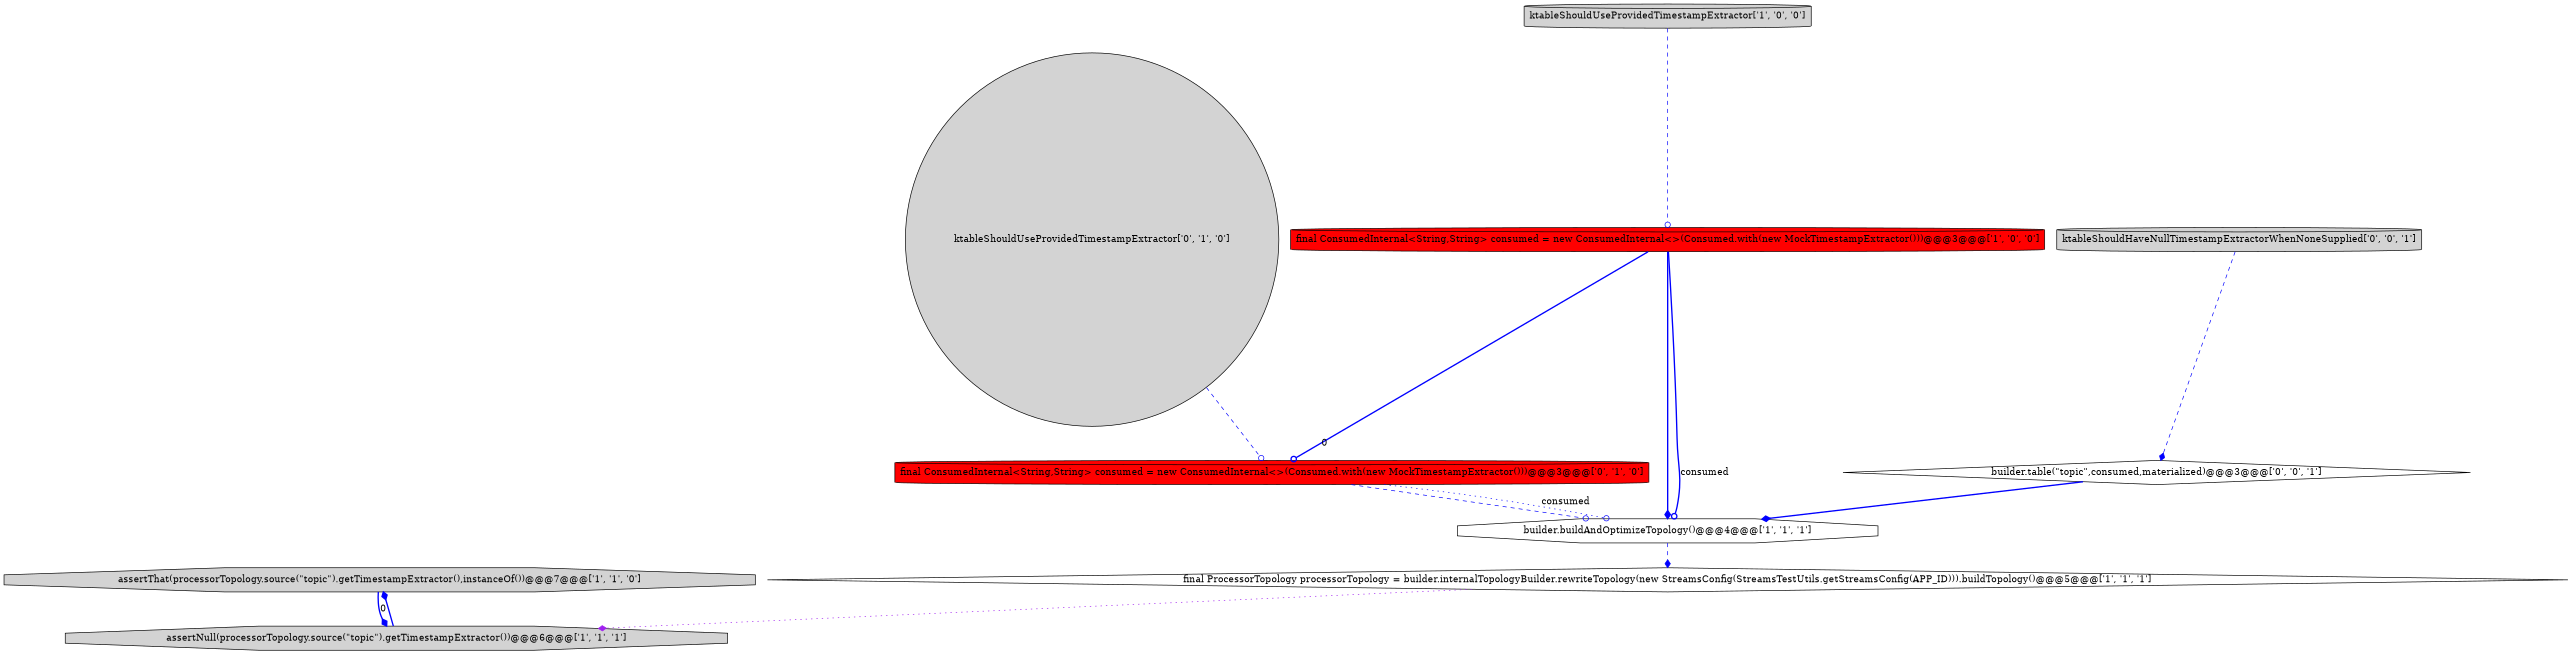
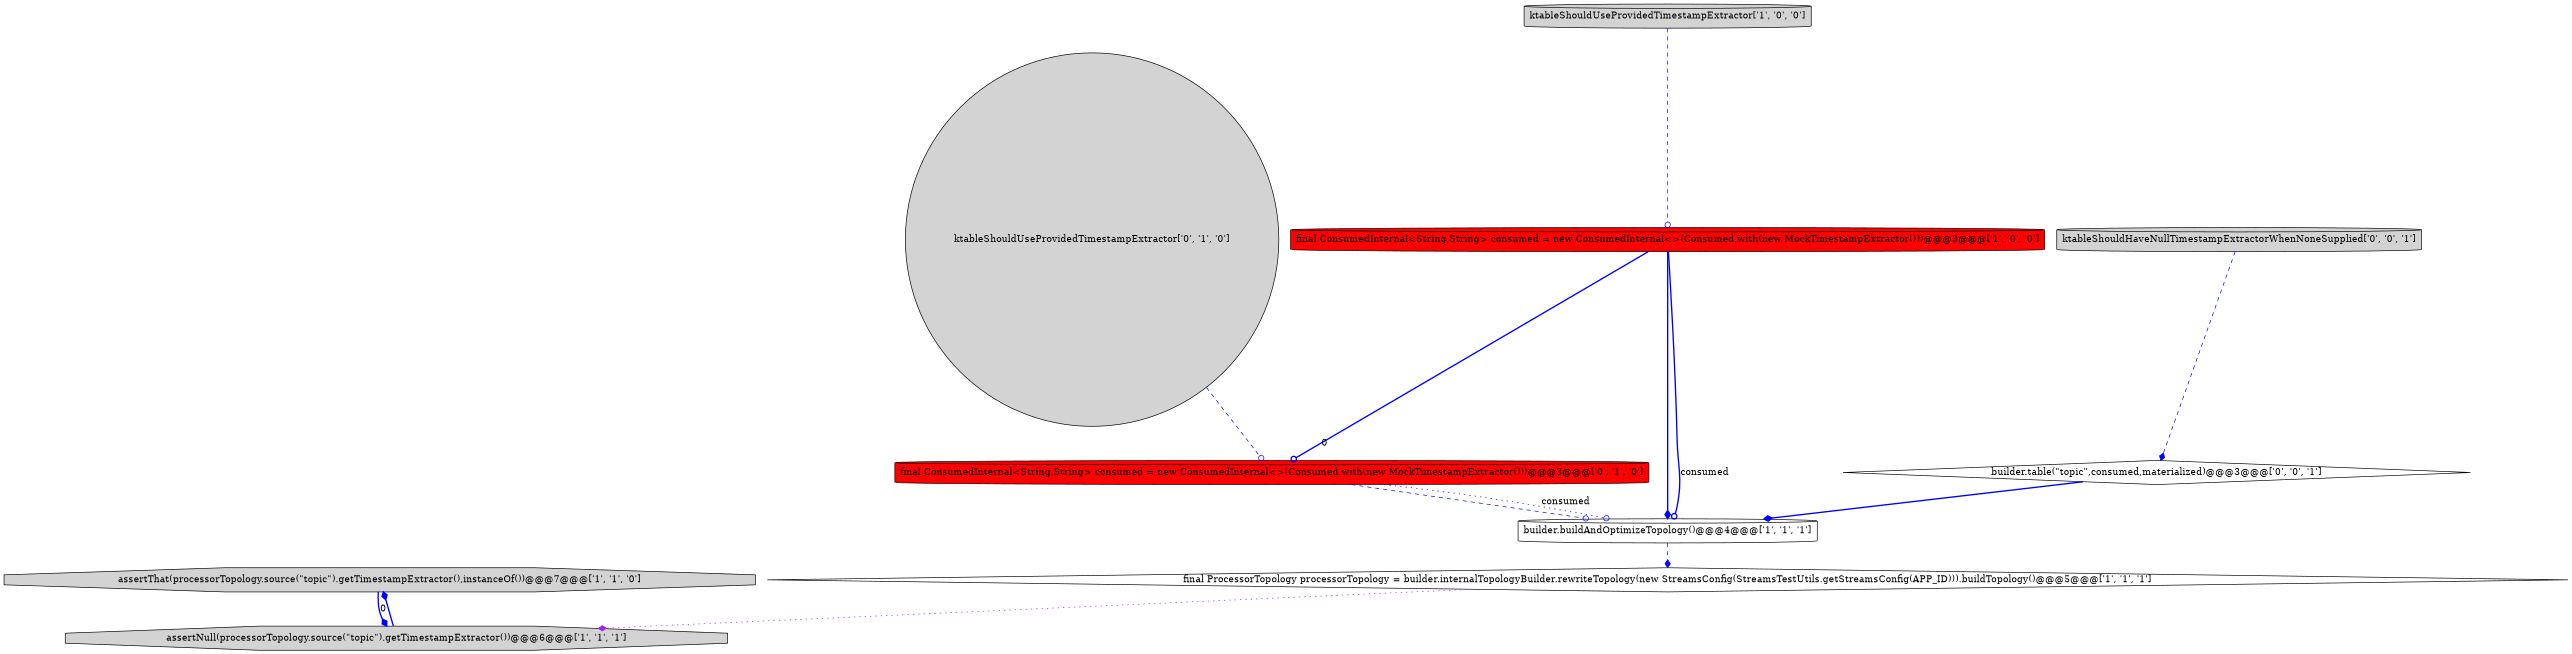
node "builder.buildAndOptimizeTopology()@@@4@@@['1', '1', '1']": shape octagon -> cylinder
